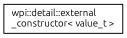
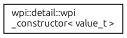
node "wpi::detail::external _constructor< value_t >": label "wpi::detail::external _constructor< value_t >" -> "wpi::detail::wpi _constructor< value_t >"
